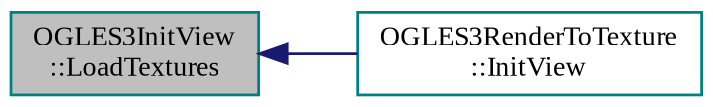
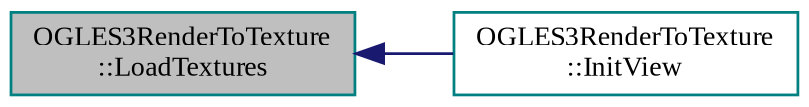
node "OGLES3InitView ::LoadTextures": label "OGLES3InitView ::LoadTextures" -> "OGLES3RenderToTexture ::LoadTextures"
